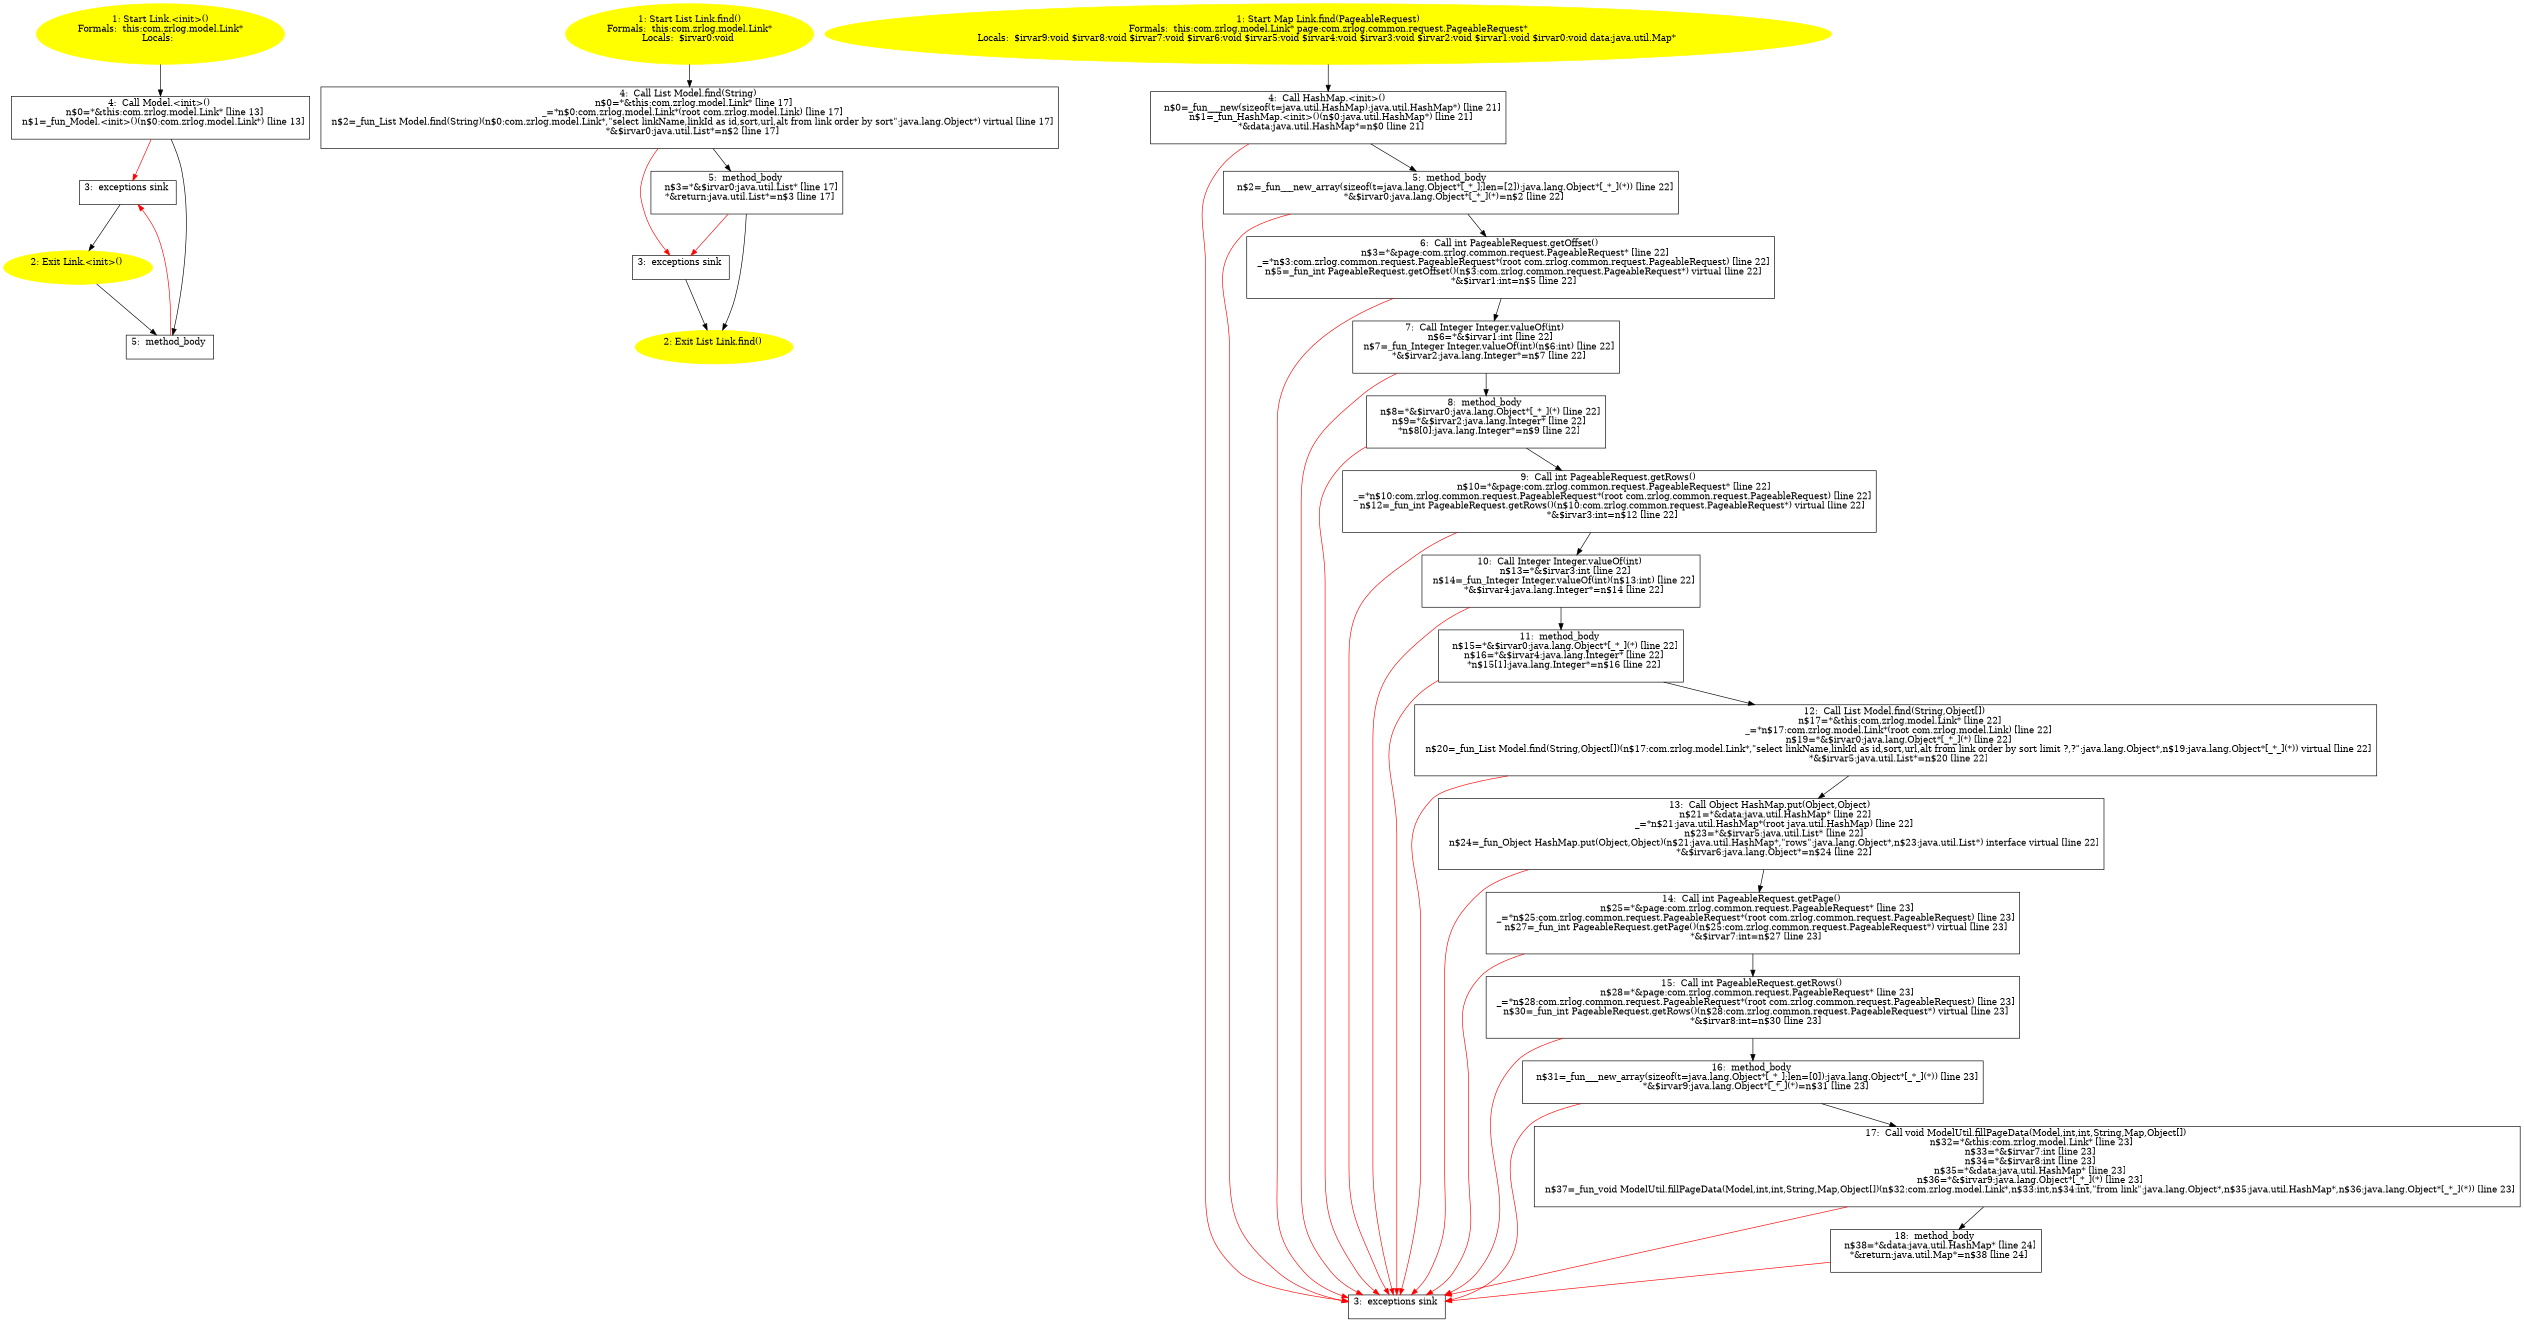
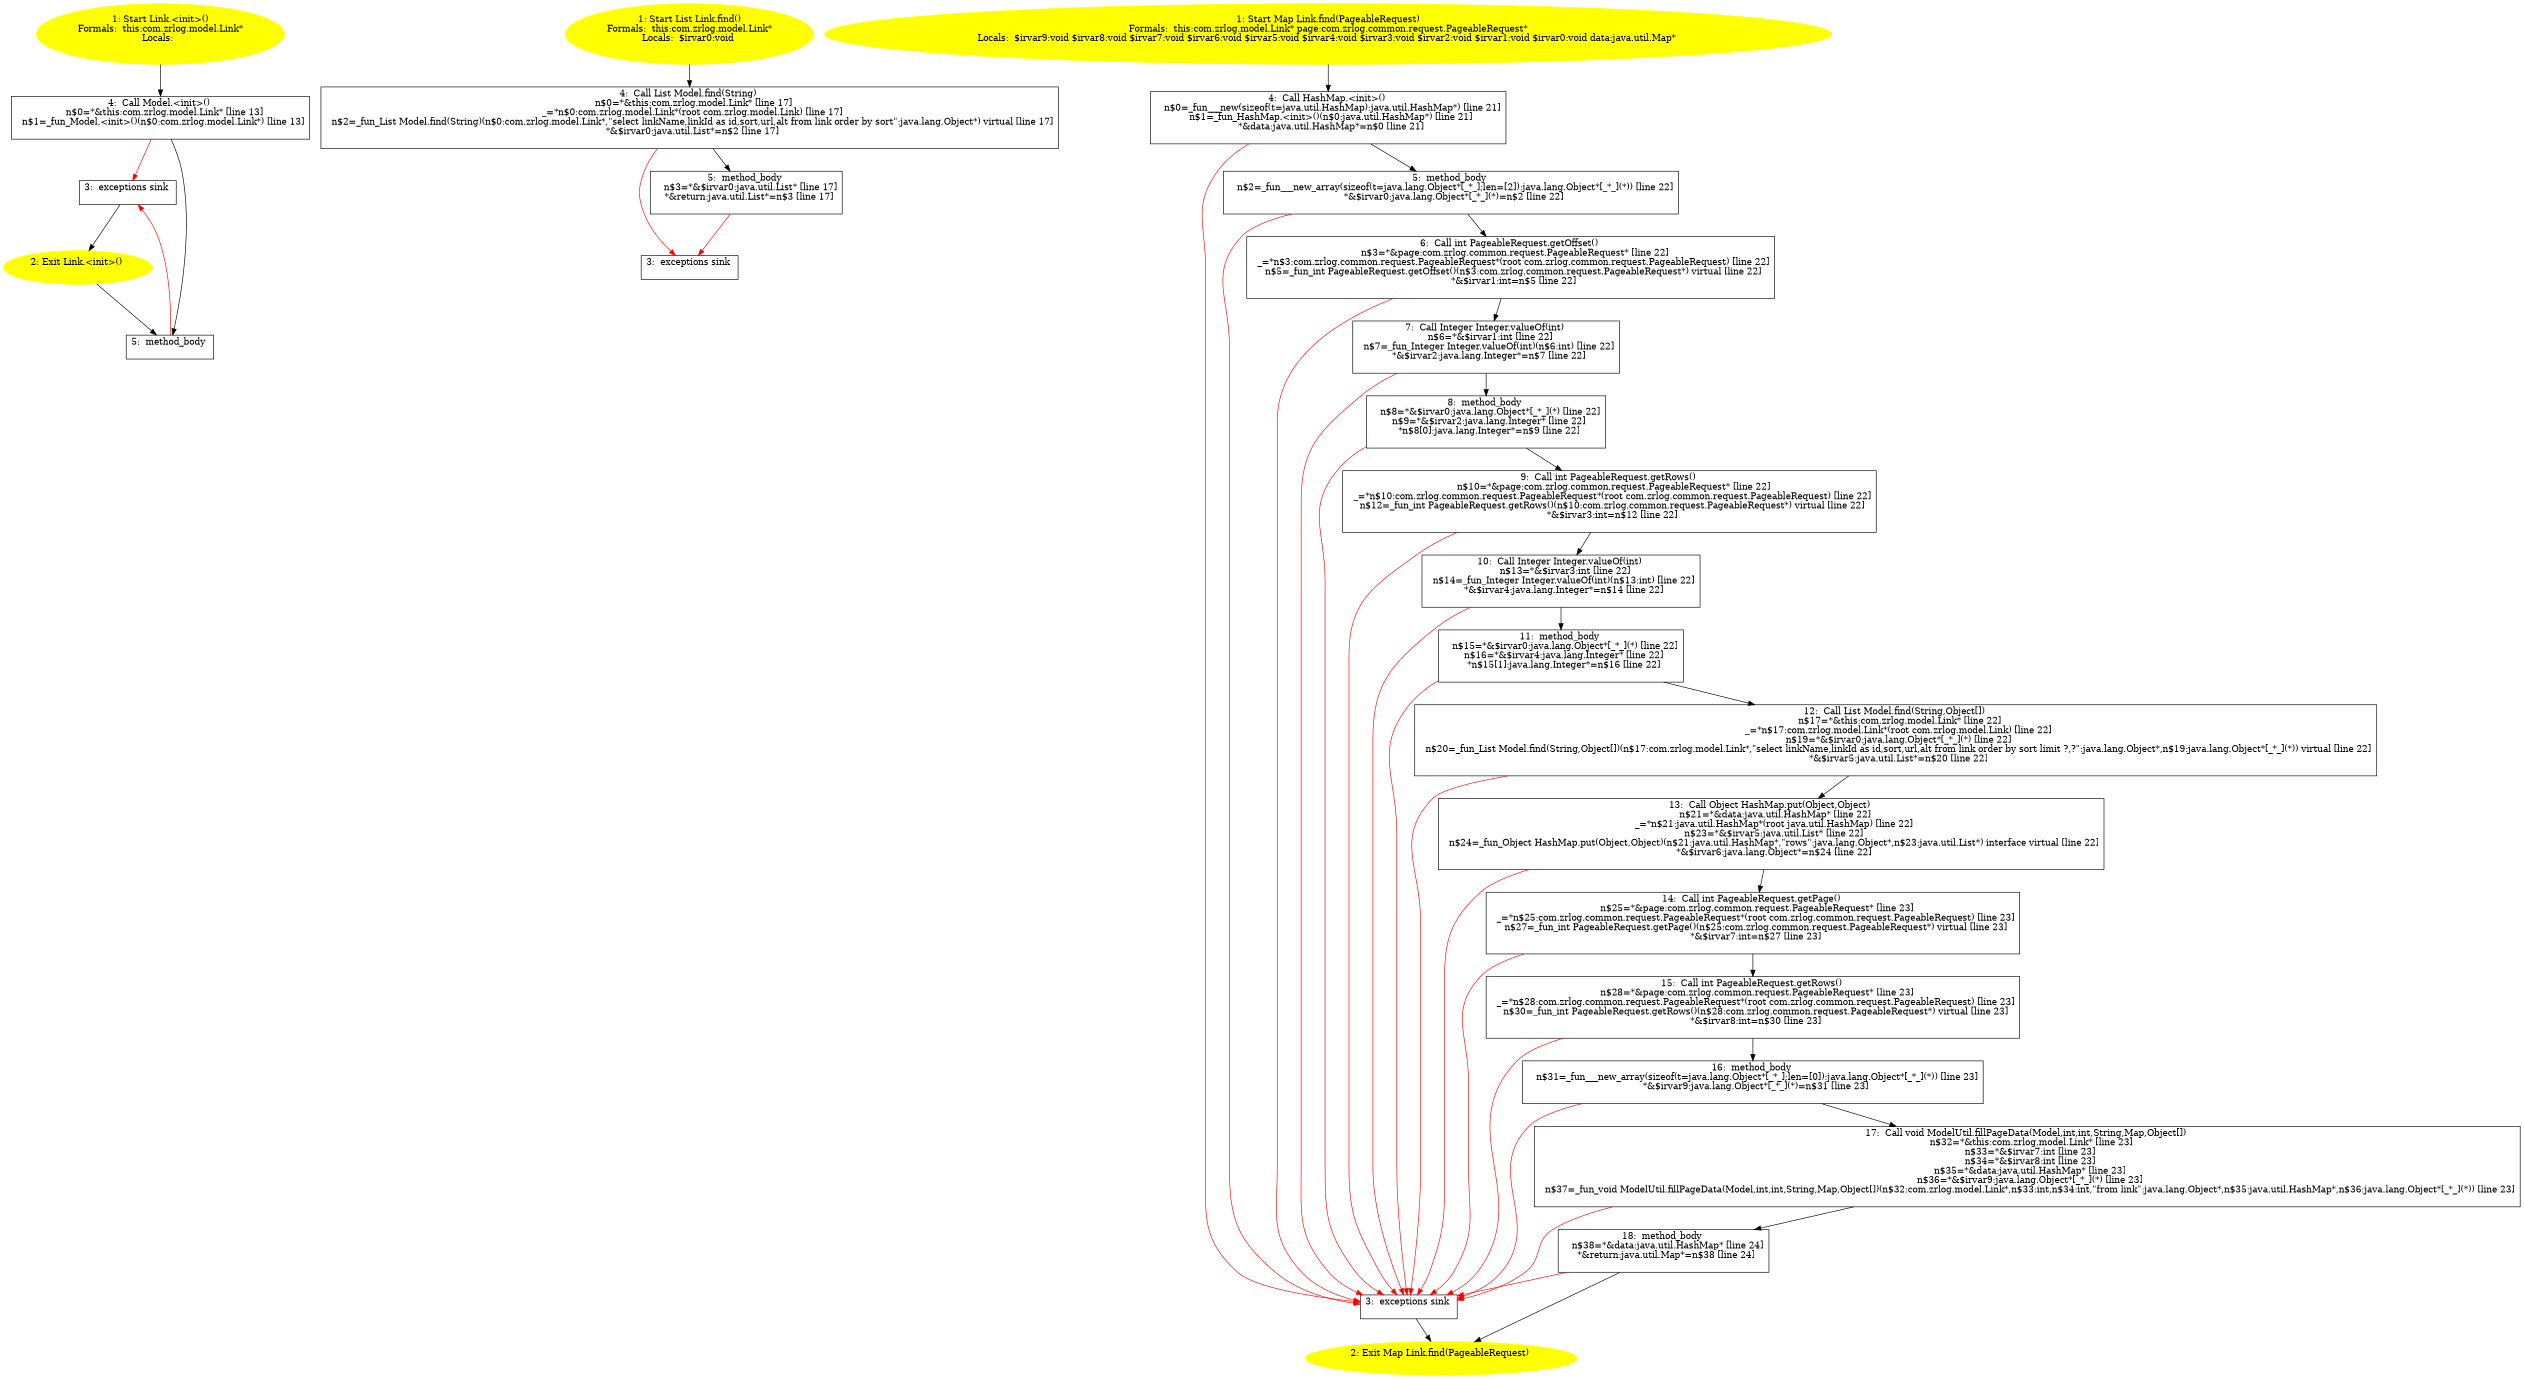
node "2: Exit List Link.find()": removed
node "2: Exit Map Link.find(PageableRequest)": added
